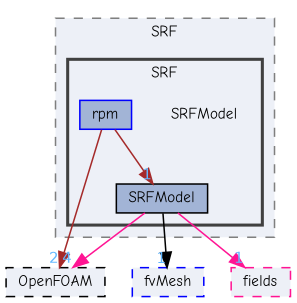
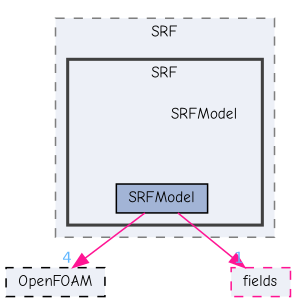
node "rpm": removed
node "fvMesh": removed
